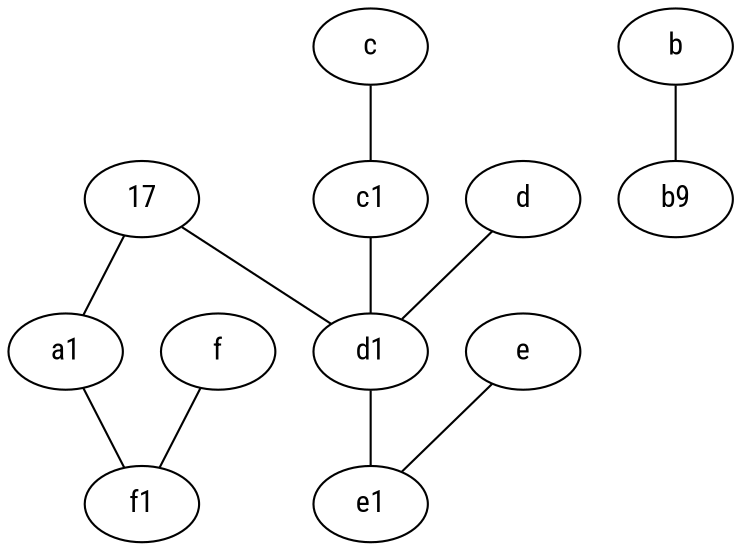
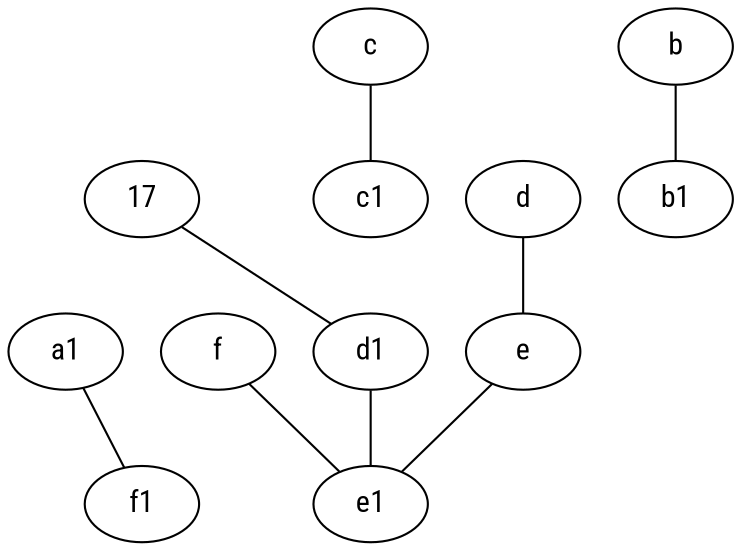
node "b9": label "b9" -> "b1"
edge "17" -- "a1": removed
edge "d" -- "d1": now "d" -- "e"
edge "c1" -- "d1": removed
edge "f" -- "f1": now "f" -- "e1"
